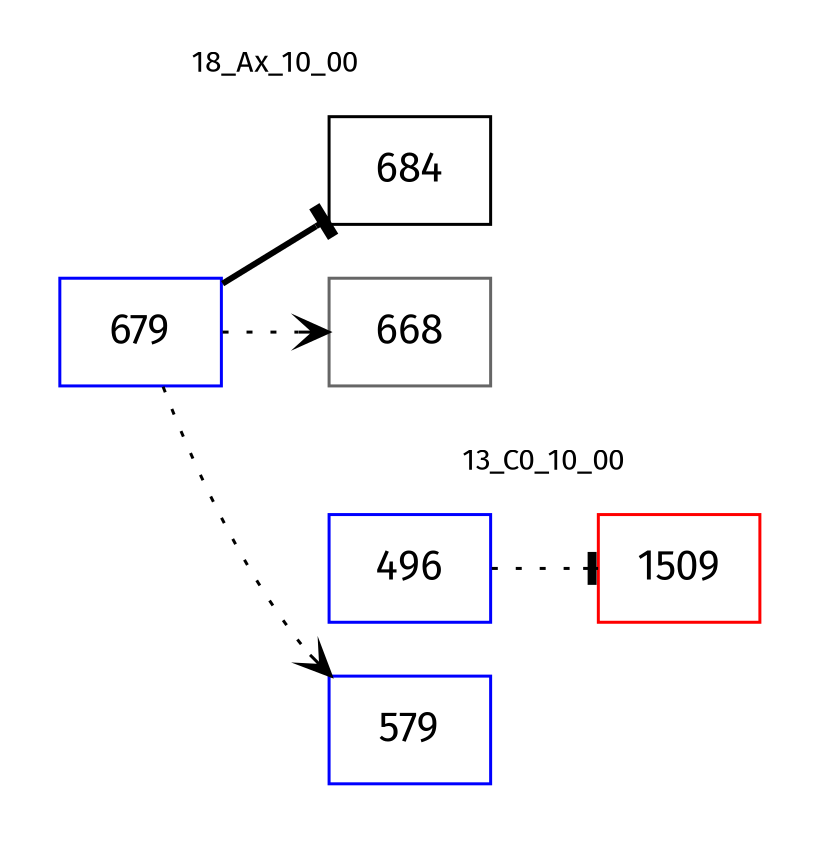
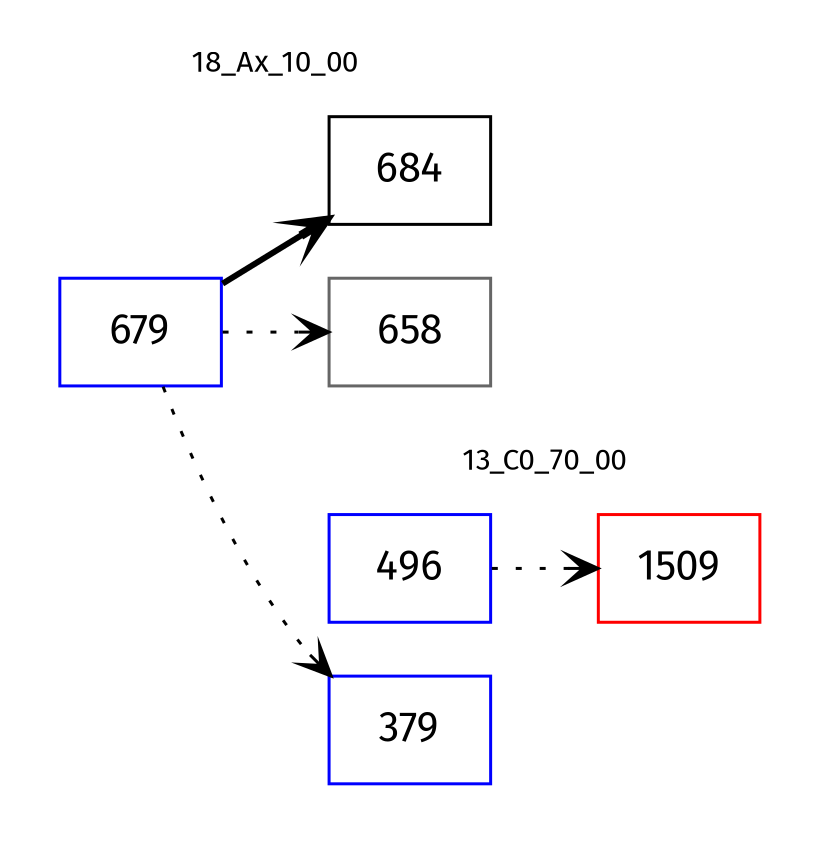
edge "679" -> "684": arrowhead tee -> vee
node "668": label "668" -> "658"
cluster "13_C0_10_00": label "13_C0_10_00" -> "13_C0_70_00"
edge "496" -> "1509": arrowhead tee -> vee
node "579": label "579" -> "379"
